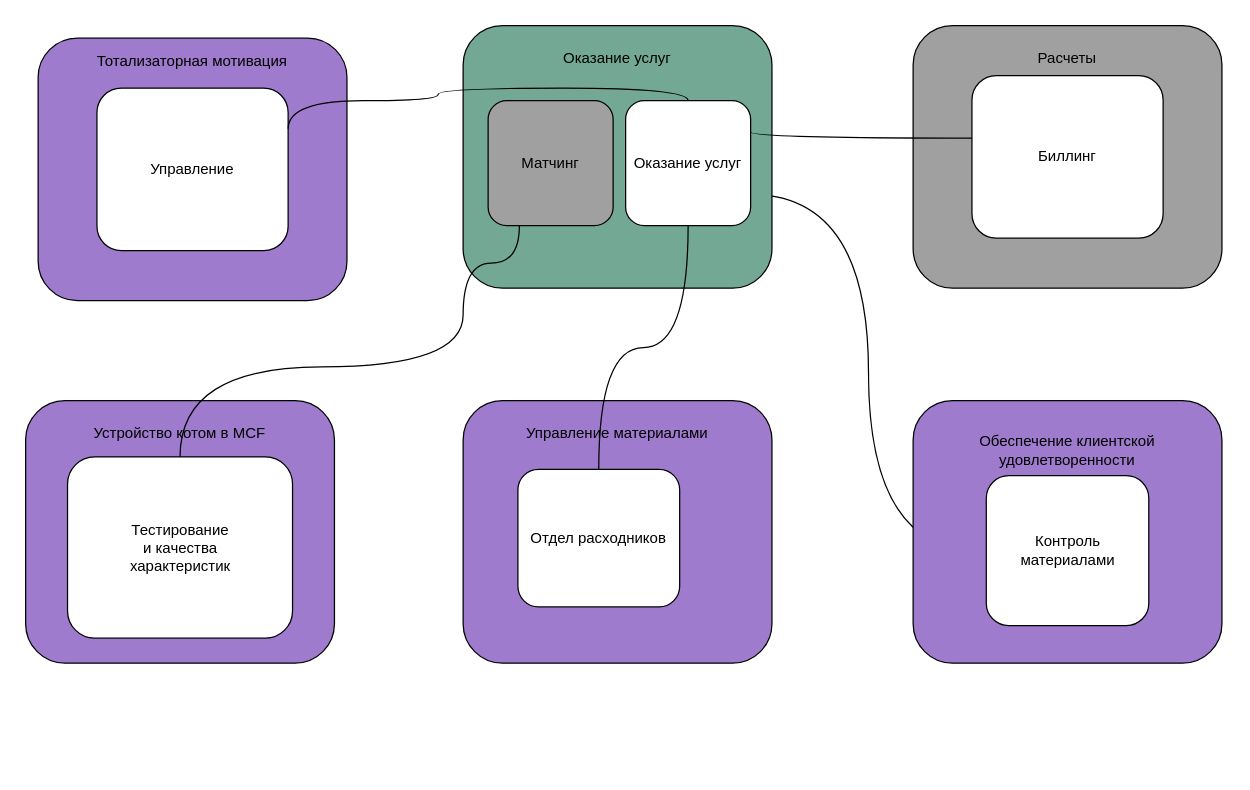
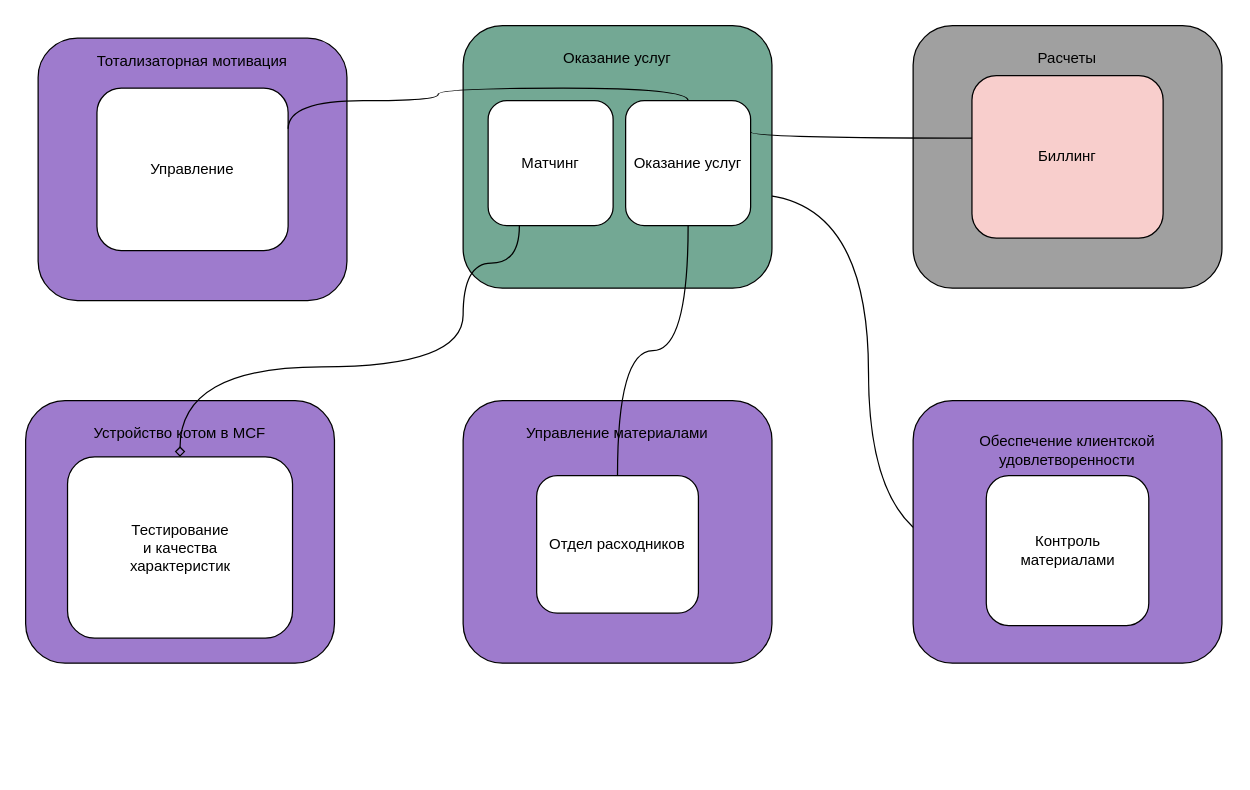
node "Биллинг": fillcolor #ffffff -> #f8cecc
node "Матчинг": fillcolor #a0a0a0 -> #ffffff
edge "Матчинг" -- "Тестирование и качества характеристик": arrowhead none -> diamond
node "Отдел расходников": moved (599, 538) -> (618, 544)
